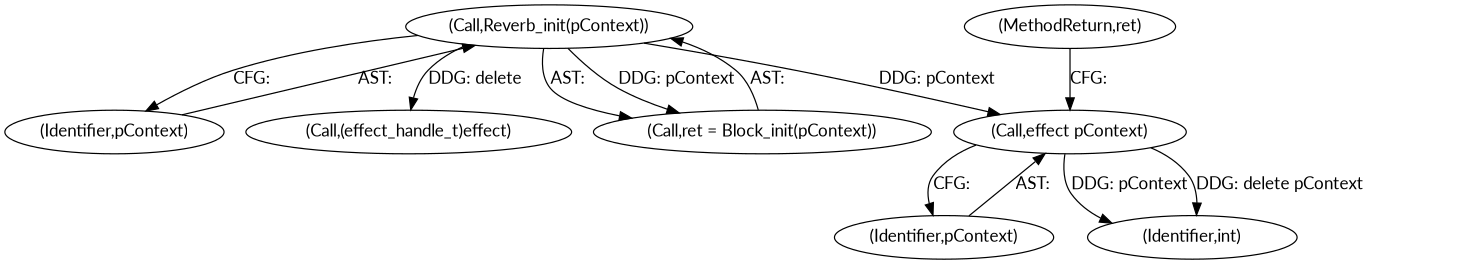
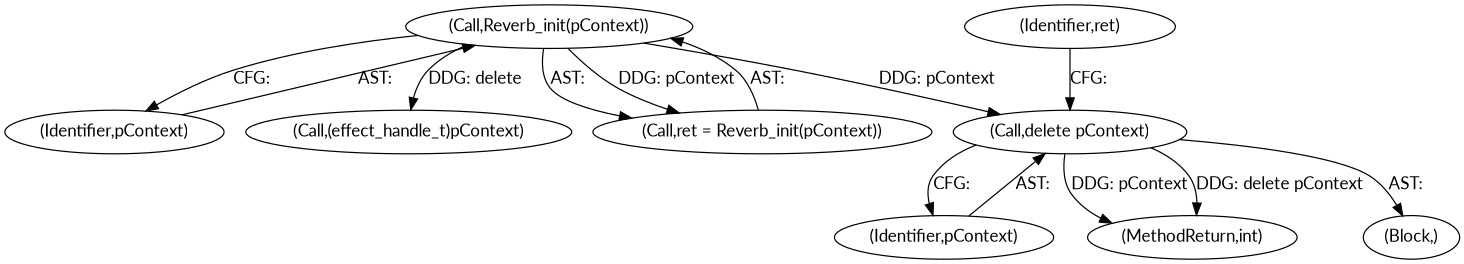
node "(MethodReturn,ret)": label "(MethodReturn,ret)" -> "(Identifier,ret)"
node "(Call,(effect_handle_t)effect)": label "(Call,(effect_handle_t)effect)" -> "(Call,(effect_handle_t)pContext)"
node "(Call,ret = Block_init(pContext))": label "(Call,ret = Block_init(pContext))" -> "(Call,ret = Reverb_init(pContext))"
node "(Call,effect pContext)": label "(Call,effect pContext)" -> "(Call,delete pContext)"
node "(Identifier,int)": label "(Identifier,int)" -> "(MethodReturn,int)"
node "(Block,)": added
